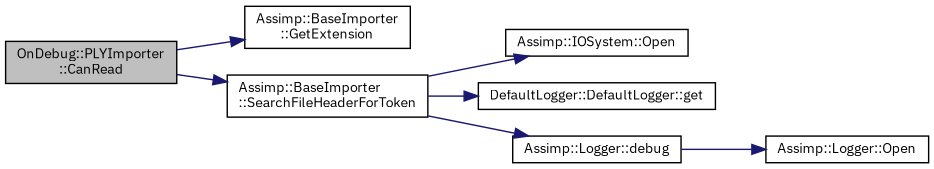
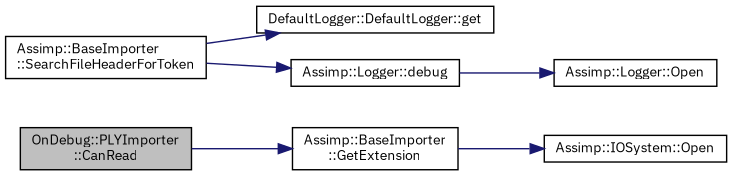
edge "Assimp::BaseImporter ::SearchFileHeaderForToken" -> "Assimp::IOSystem::Open": now "Assimp::BaseImporter ::GetExtension" -> "Assimp::IOSystem::Open"
edge "OnDebug::PLYImporter ::CanRead" -> "Assimp::BaseImporter ::SearchFileHeaderForToken": removed
